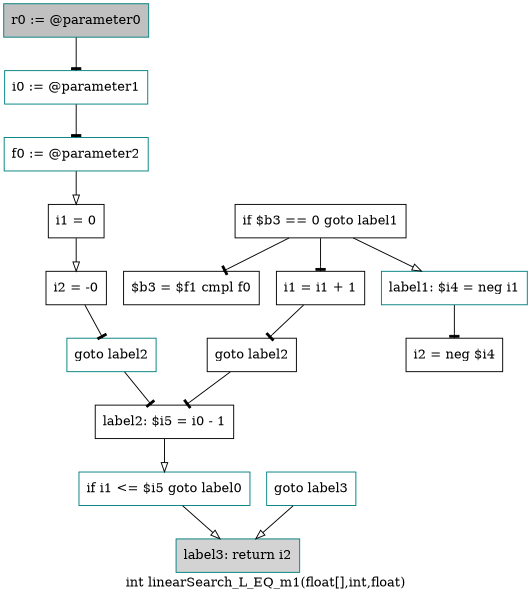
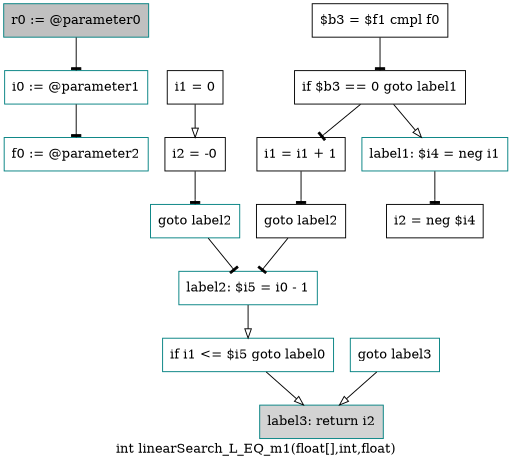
edge "f0 := @parameter2" -> "i1 = 0": removed
edge "if $b3 == 0 goto label1" -> "$b3 = $f1 cmpl f0": reversed
node "label2: $i5 = i0 - 1": color black -> teal
